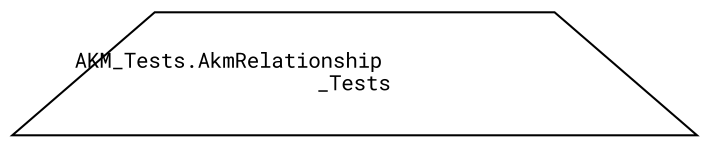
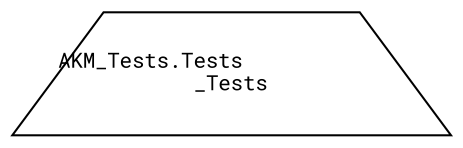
node "AKM_Tests.AkmRelationship _Tests": label "AKM_Tests.AkmRelationship _Tests" -> "AKM_Tests.Tests _Tests"
